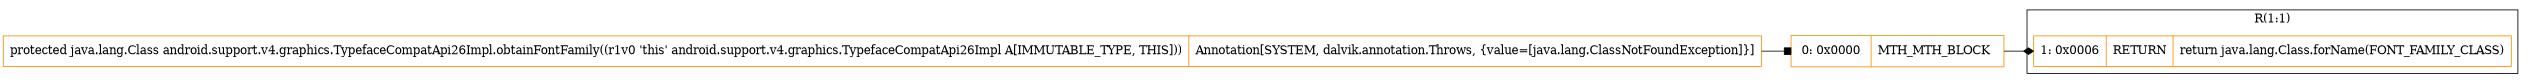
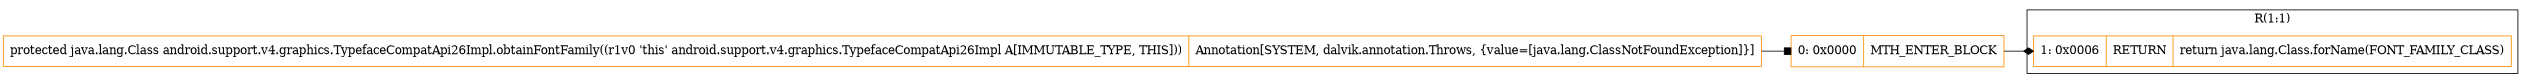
node "0: 0x0000": text "MTH_MTH_BLOCK" -> "MTH_ENTER_BLOCK"
